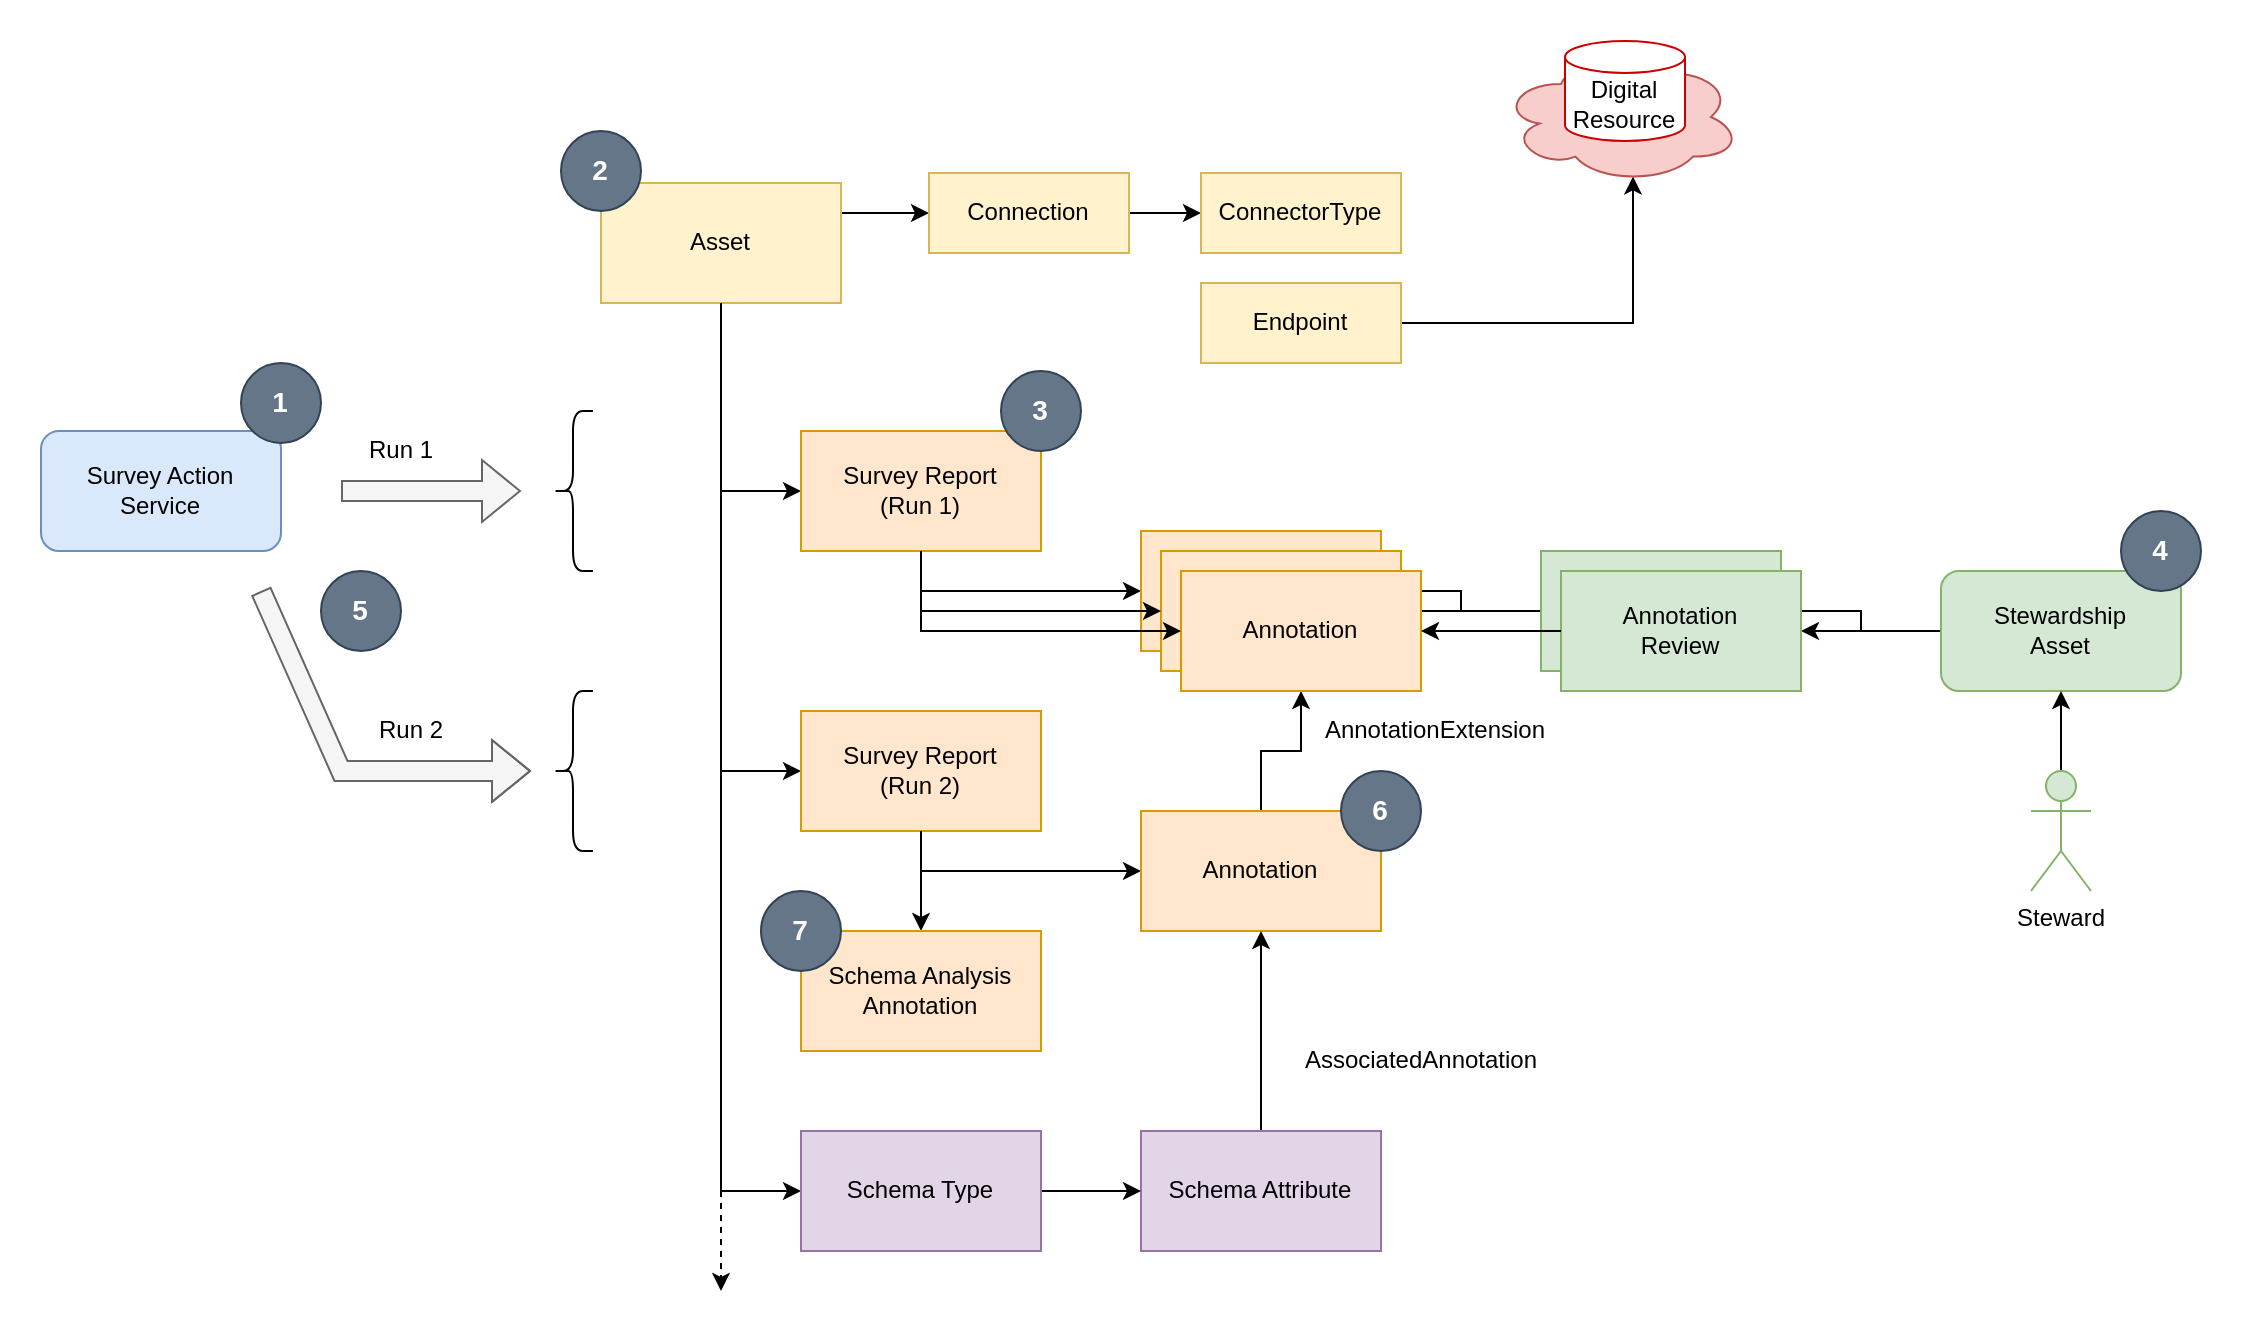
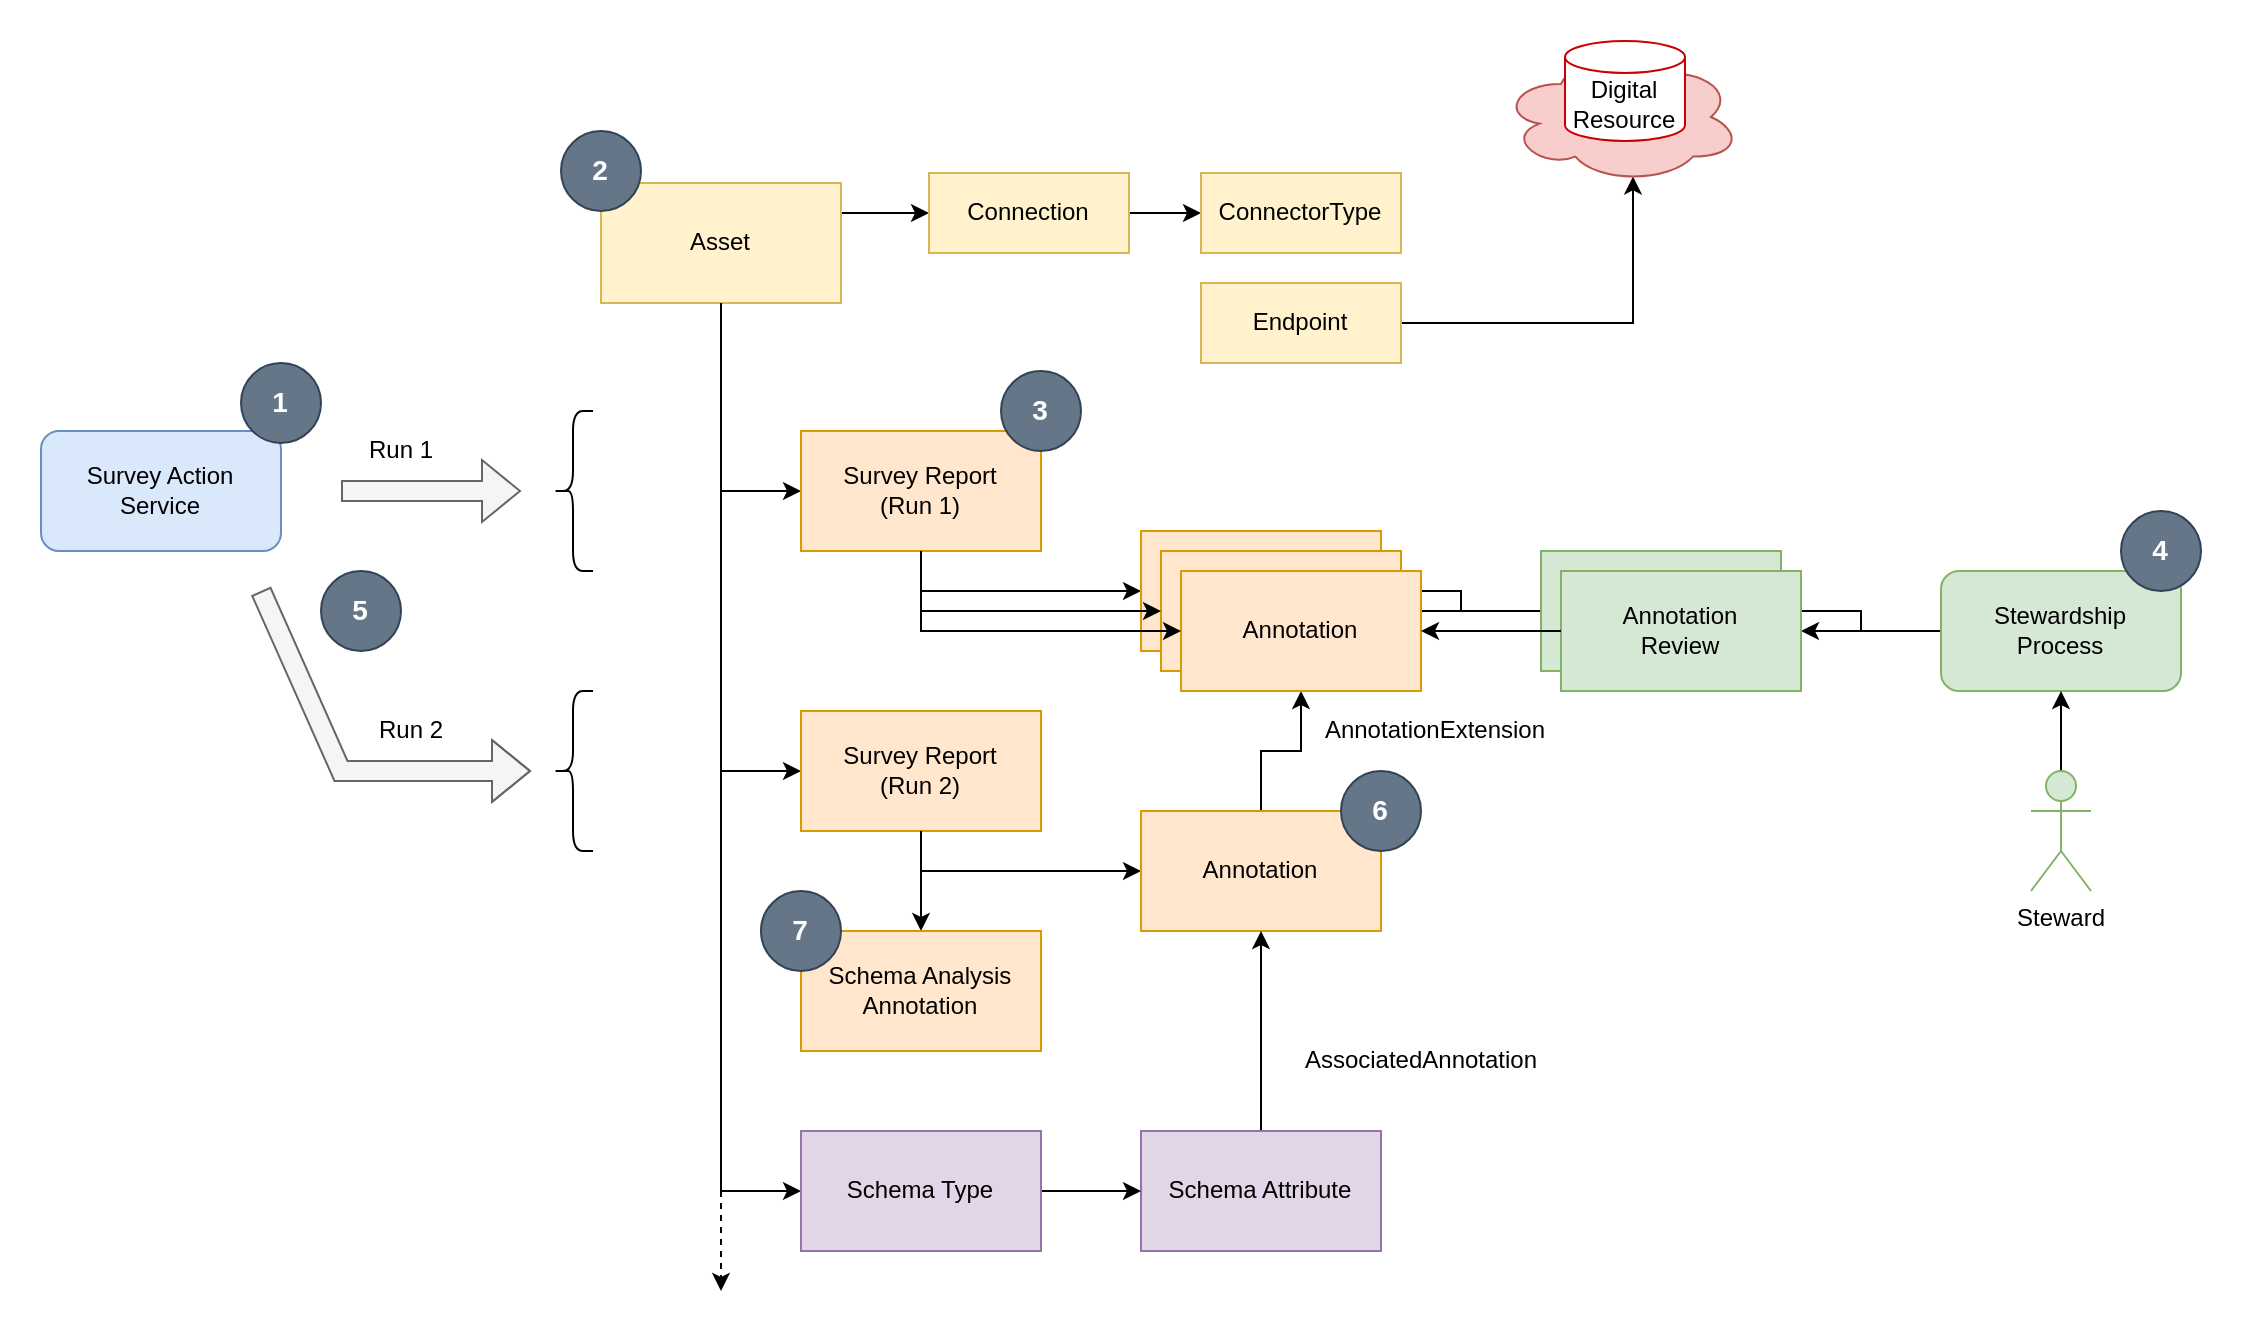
node "Stewardship Asset": label "Stewardship Asset" -> "Stewardship Process"
